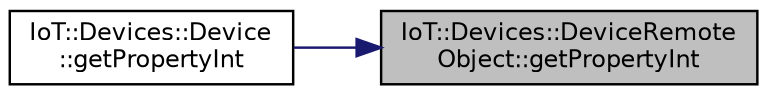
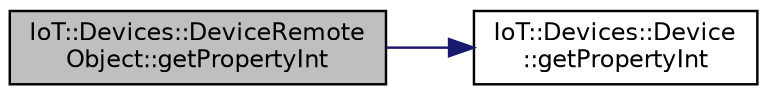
edge "IoT::Devices::Device ::getPropertyInt" -> "IoT::Devices::DeviceRemote Object::getPropertyInt": reversed
